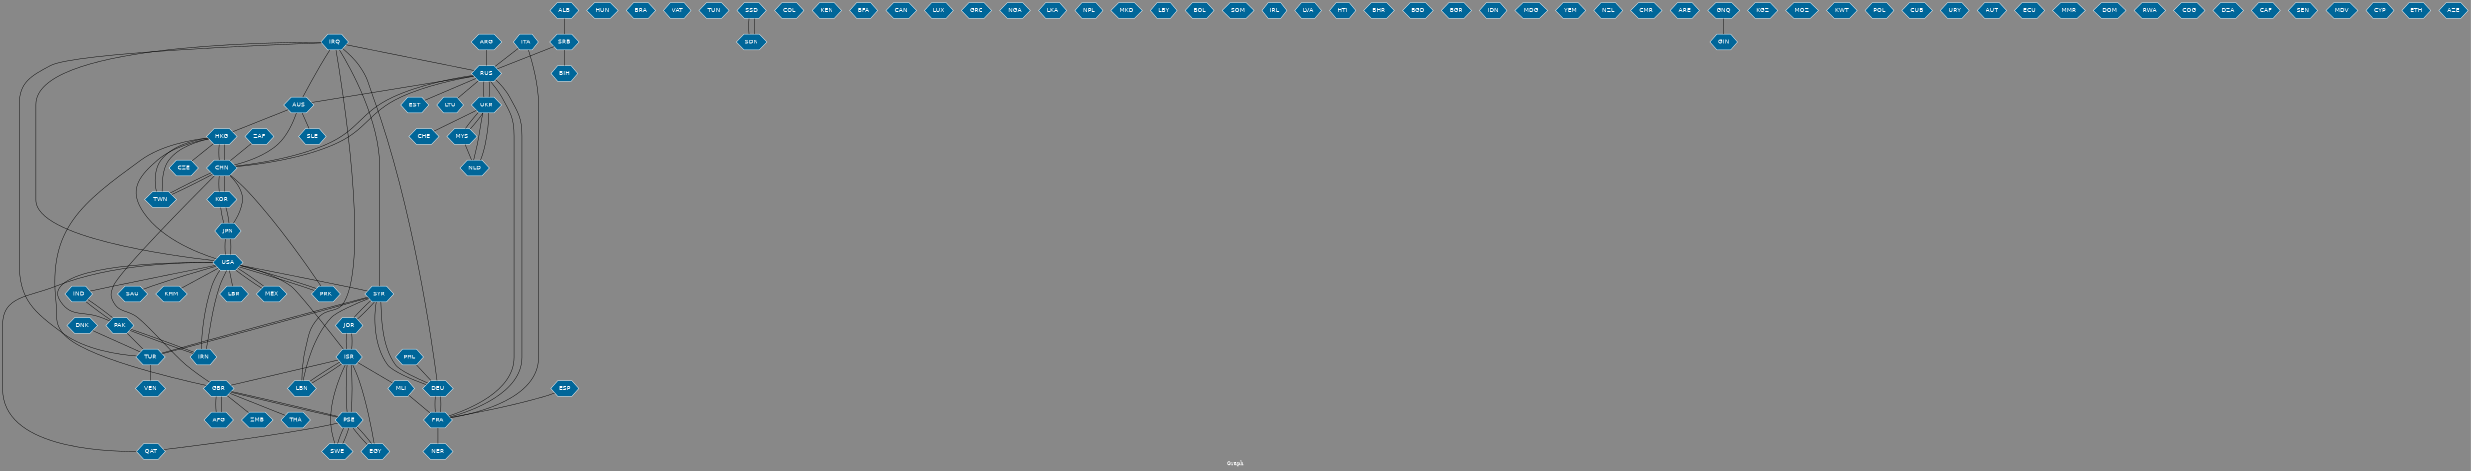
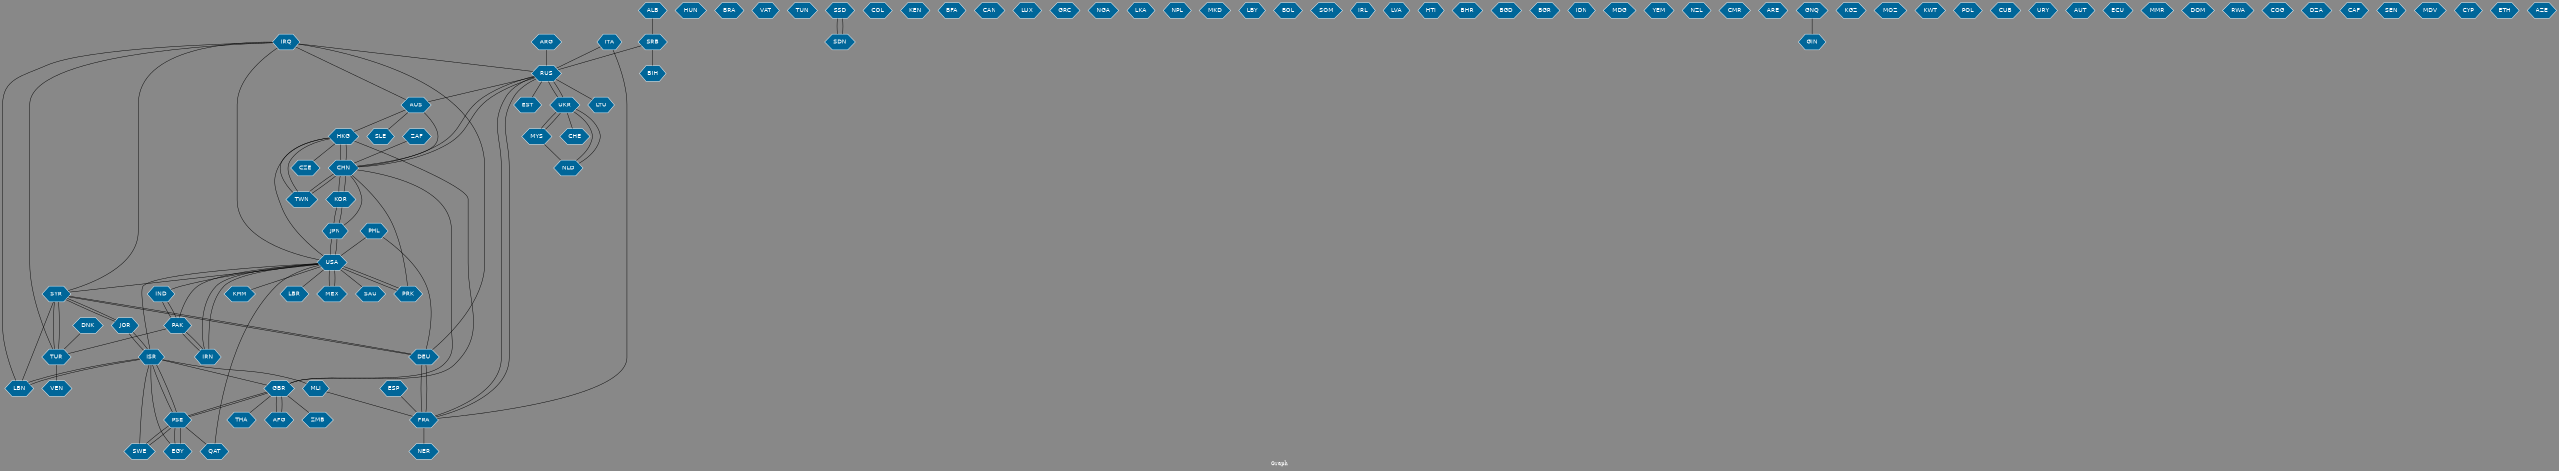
edge "PHL" -- "USA": added
